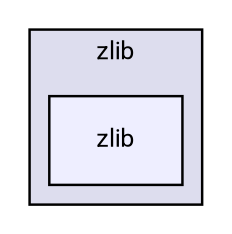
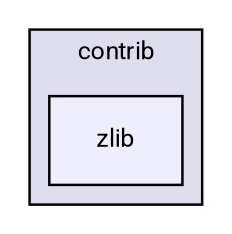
cluster "zlib": label "zlib" -> "contrib"
